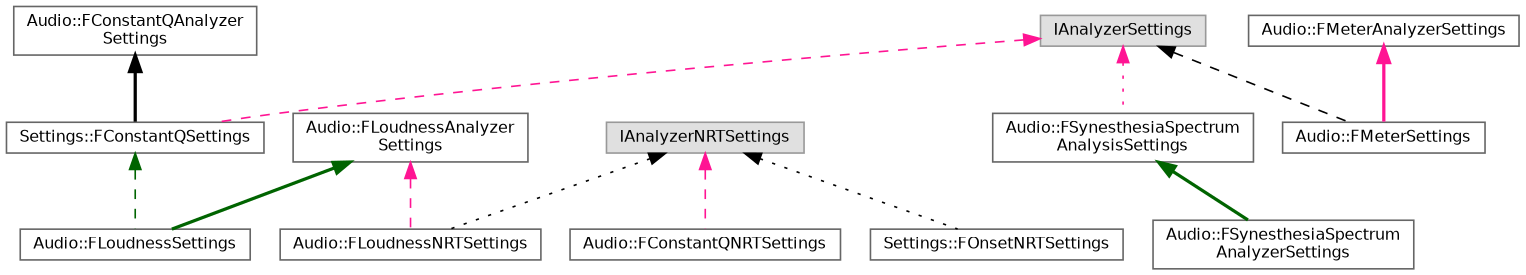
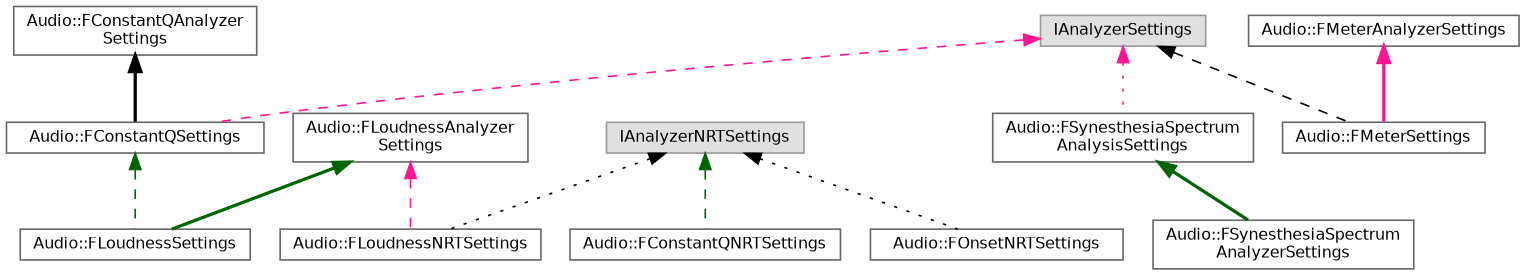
node "Settings::FConstantQSettings": label "Settings::FConstantQSettings" -> "Audio::FConstantQSettings"
edge "Audio::FConstantQNRTSettings" -> "IAnalyzerNRTSettings": color deeppink -> darkgreen
node "Settings::FOnsetNRTSettings": label "Settings::FOnsetNRTSettings" -> "Audio::FOnsetNRTSettings"
